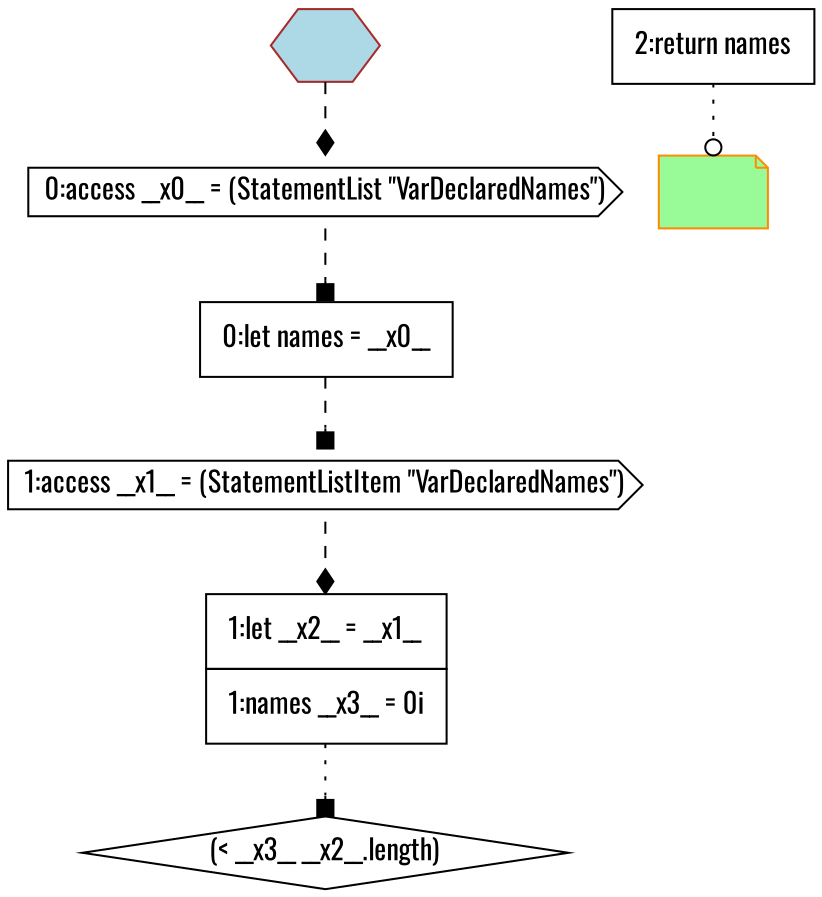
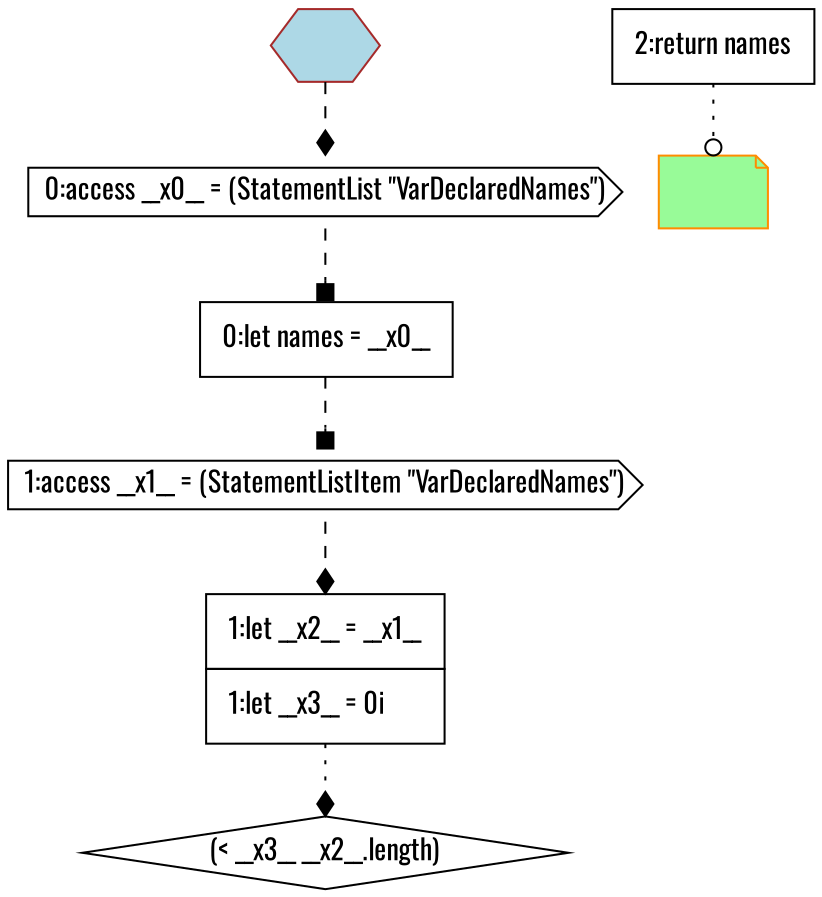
node "1:let __x2__ = __x1__": text "1:names __x3__ = 0i" -> "1:let __x3__ = 0i"
edge "1:let __x2__ = __x1__" -> "(< __x3__ __x2__.length)": arrowhead box -> diamond
